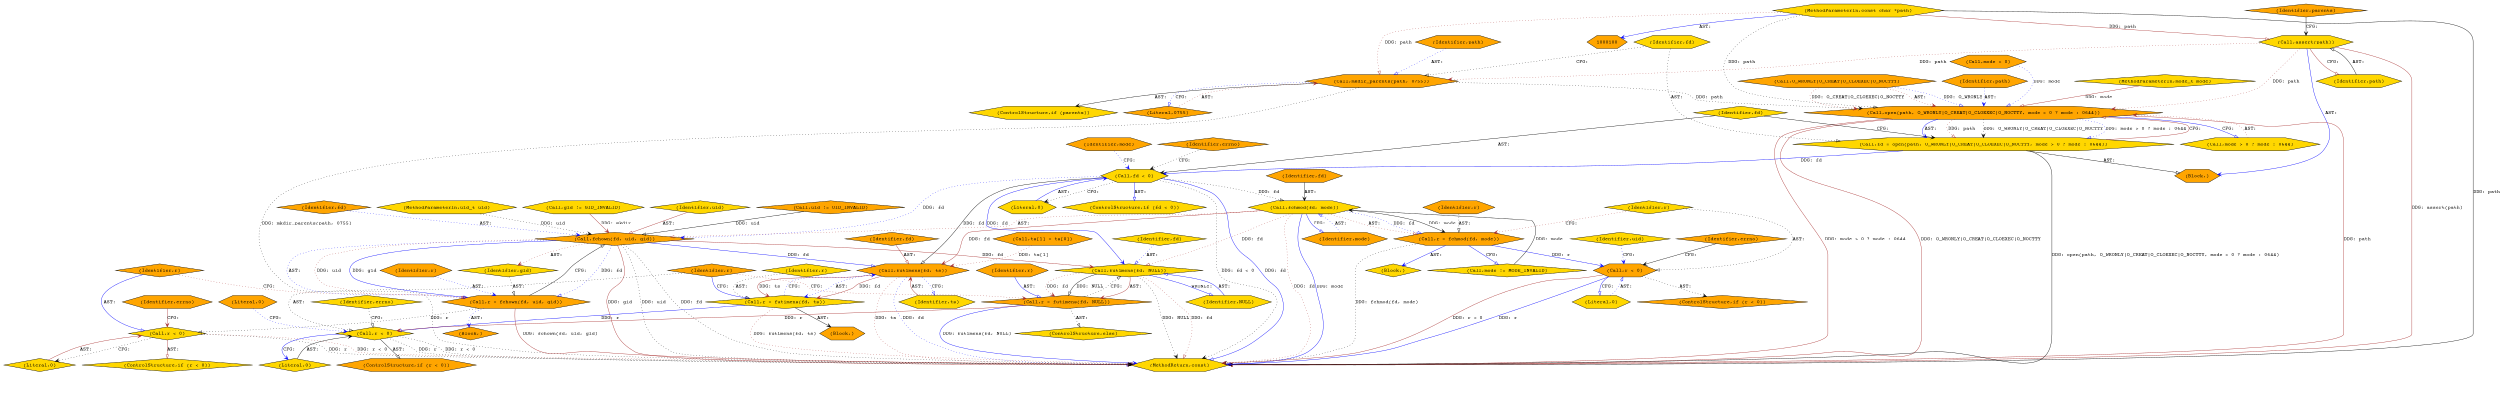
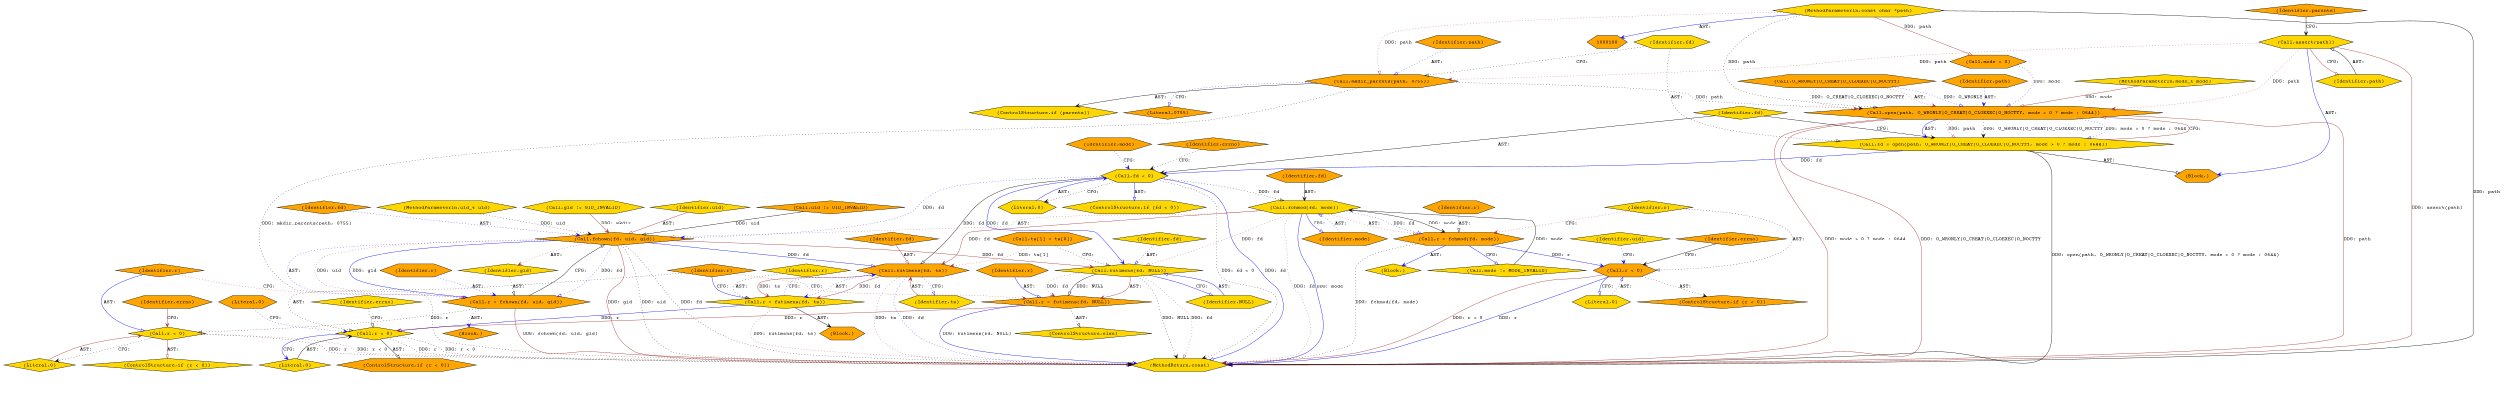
edge "(MethodParameterIn,const char *path)" -> "(Call,assert(path))": now "(MethodParameterIn,const char *path)" -> "(Call,mode > 0)"
edge "(Literal,0755)" -> "(Call,mkdir_parents(path, 0755))": removed, label "AST:"
node "(Call,mode > 0 ? mode : 0644)": removed
edge "(Call,futimens(fd, NULL))" -> "(Identifier,NULL)": label "WRONLY: " -> "CFG: "
edge "(Call,r = futimens(fd, NULL))" -> "(Call,futimens(fd, NULL))": now "(Call,ts[1] = ts[0])" -> "(Call,futimens(fd, NULL))"
